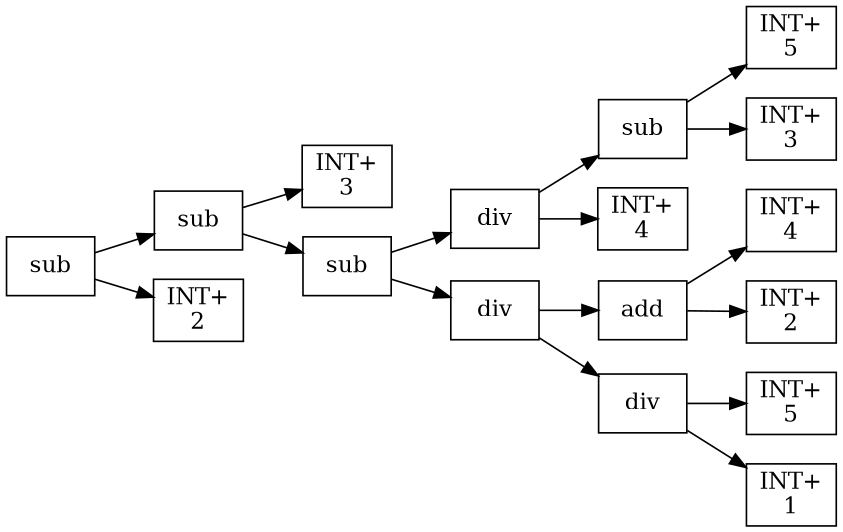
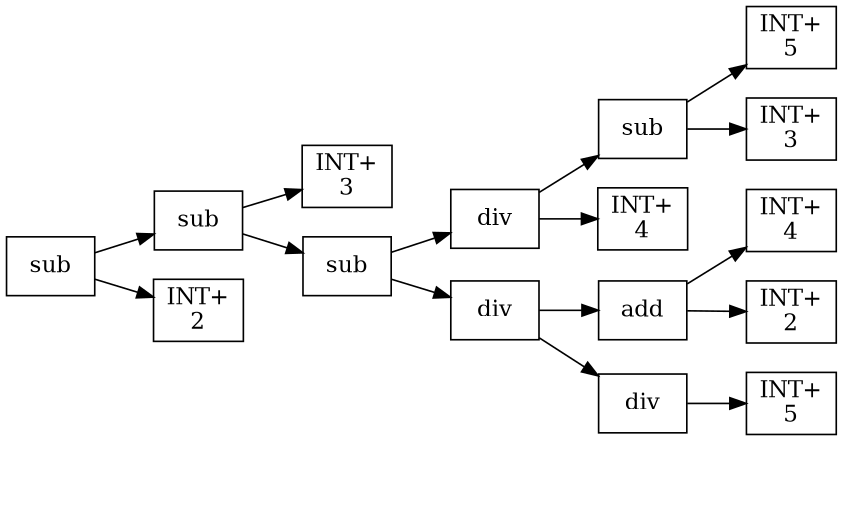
node "INT+ 1": removed
